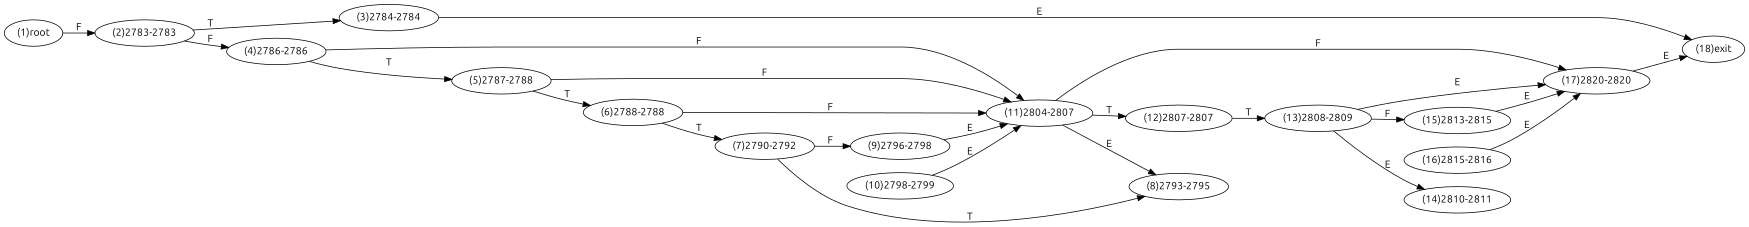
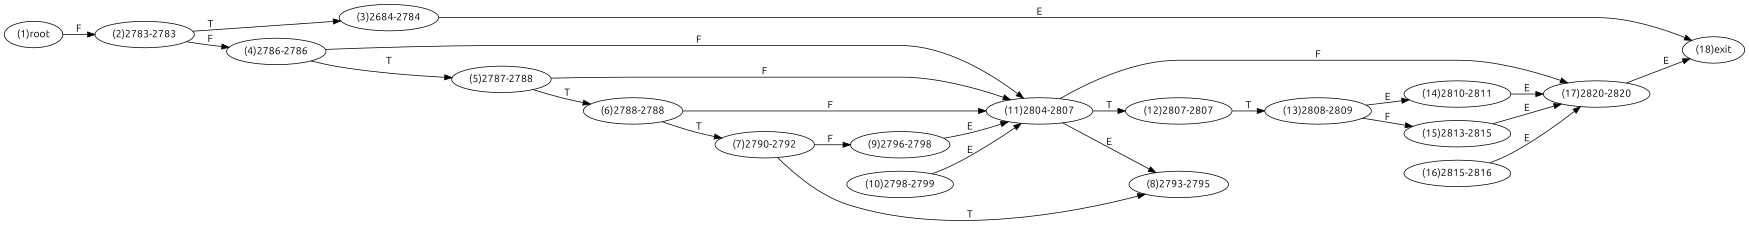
node "(3)2784-2784": label "(3)2784-2784" -> "(3)2684-2784"
edge "(13)2808-2809" -> "(17)2820-2820": now "(14)2810-2811" -> "(17)2820-2820"
